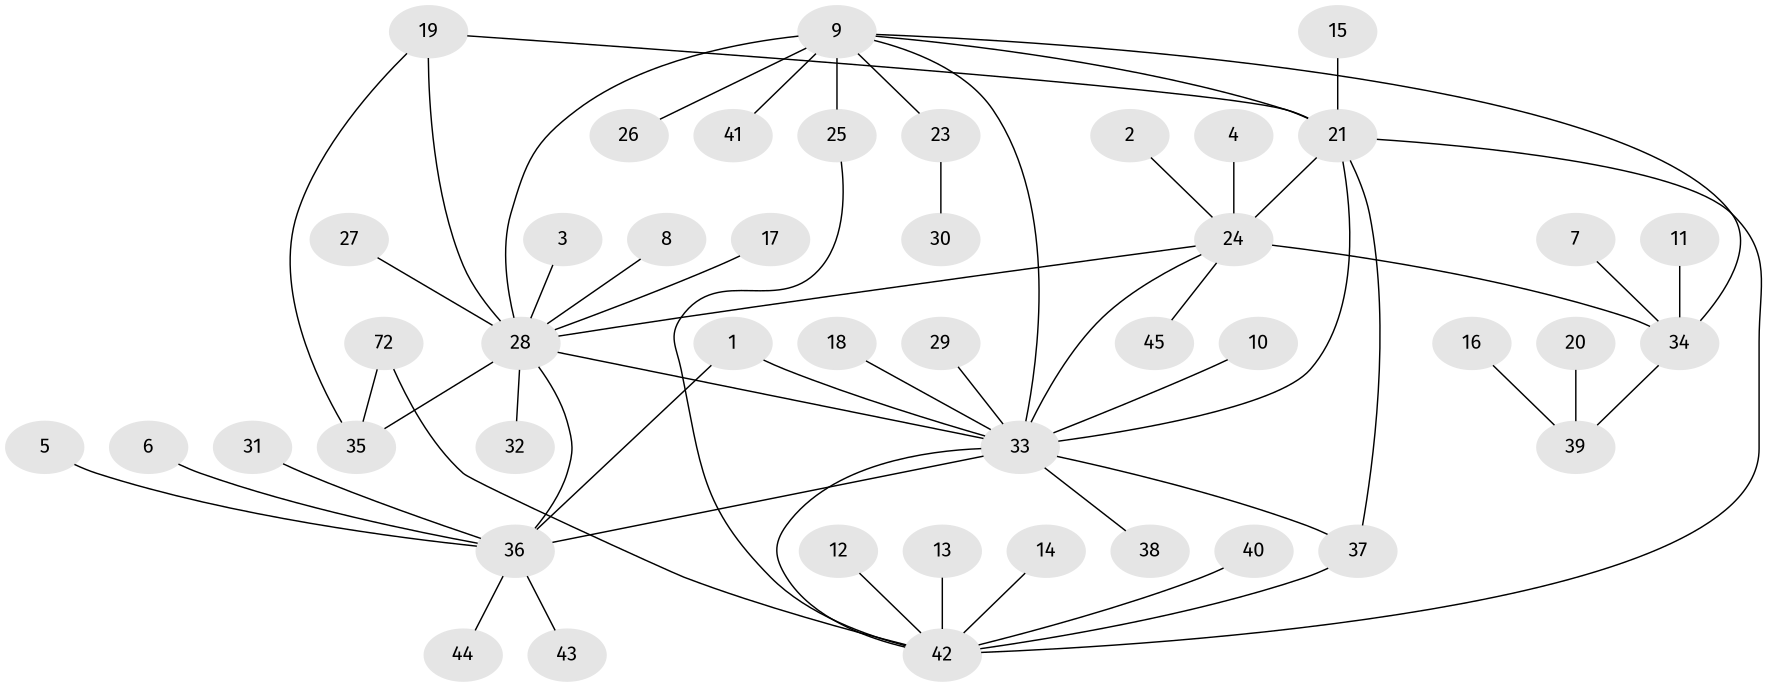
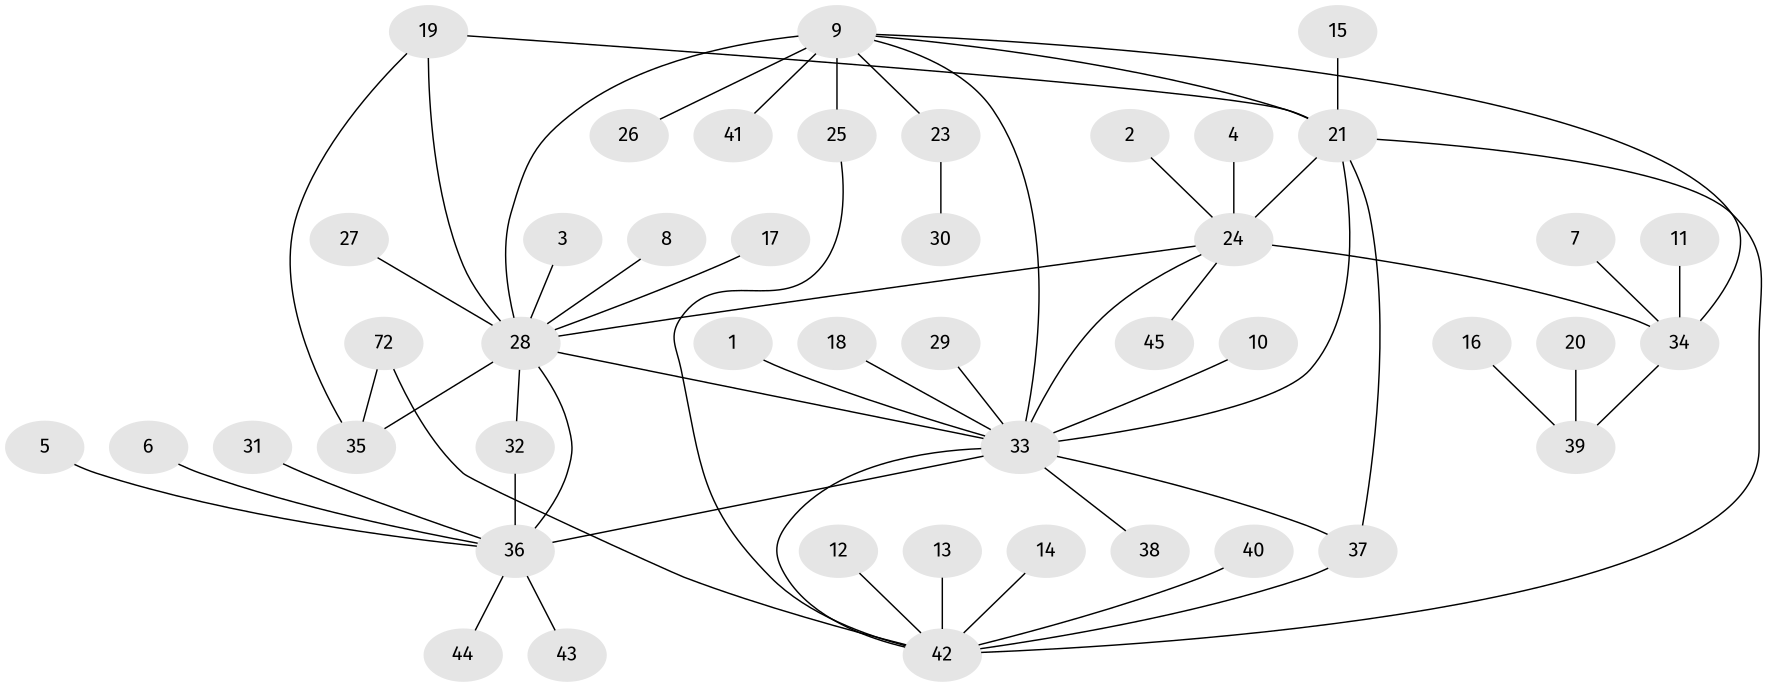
edge "1" -- "36": now "32" -- "36"
